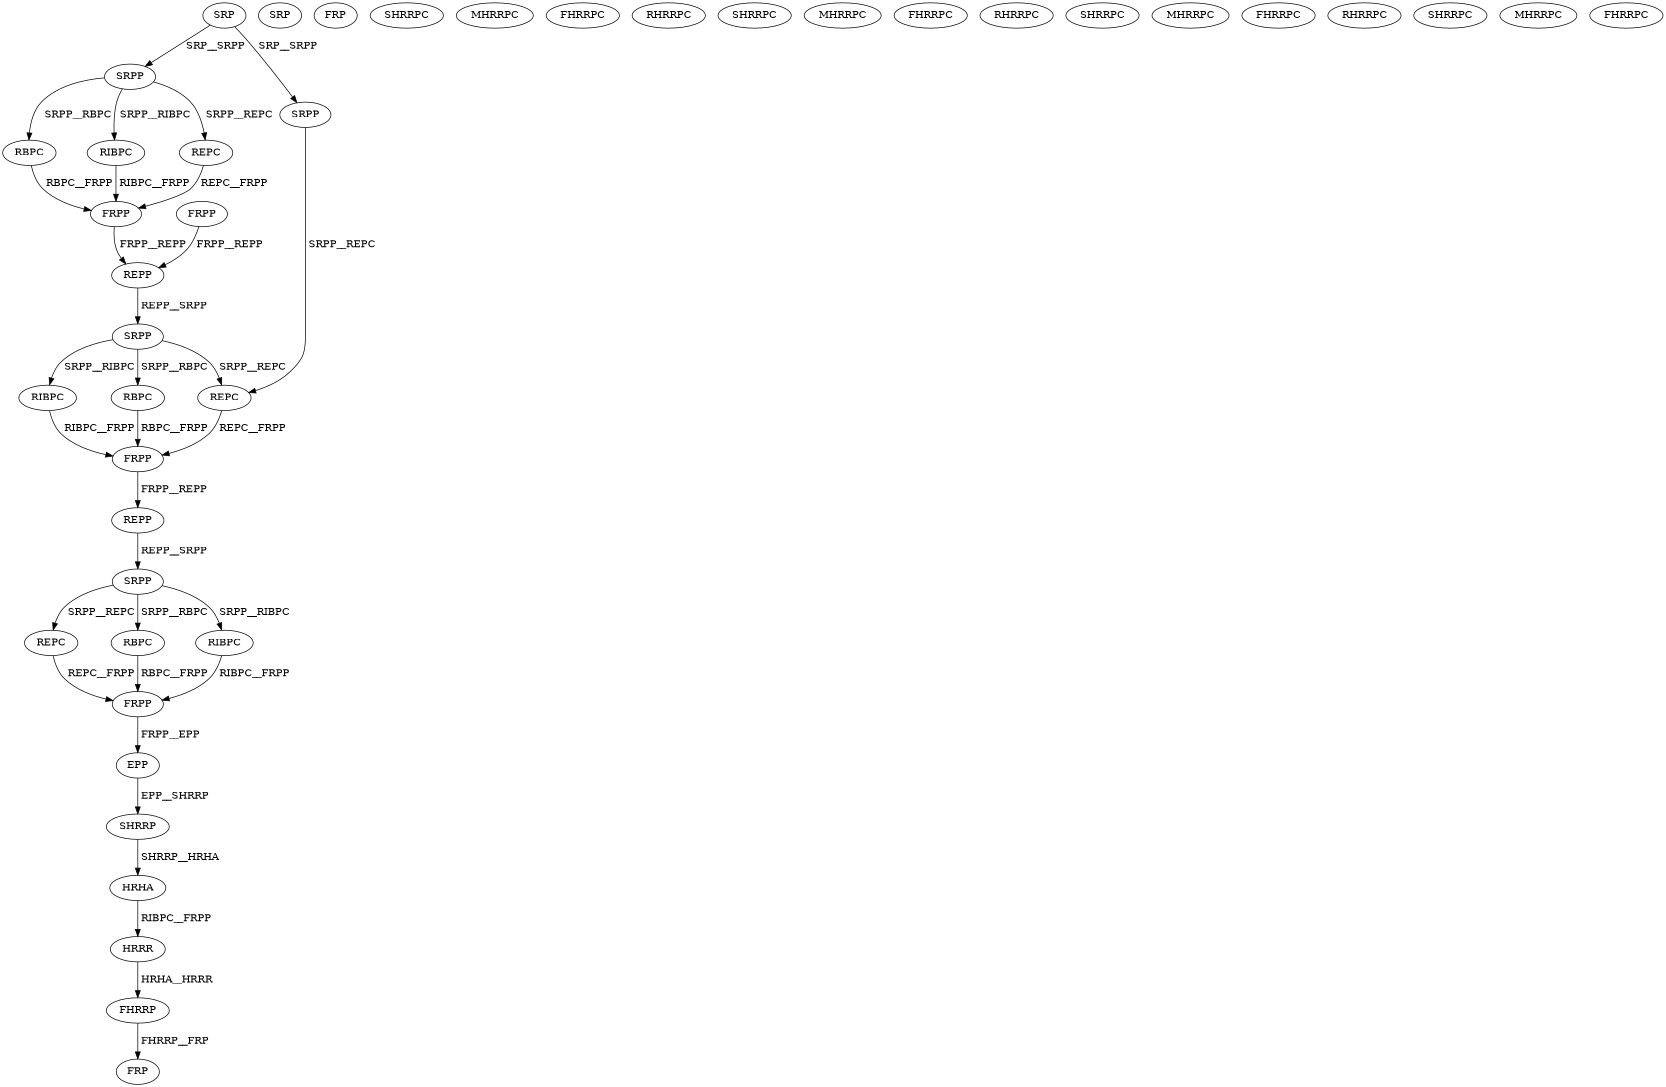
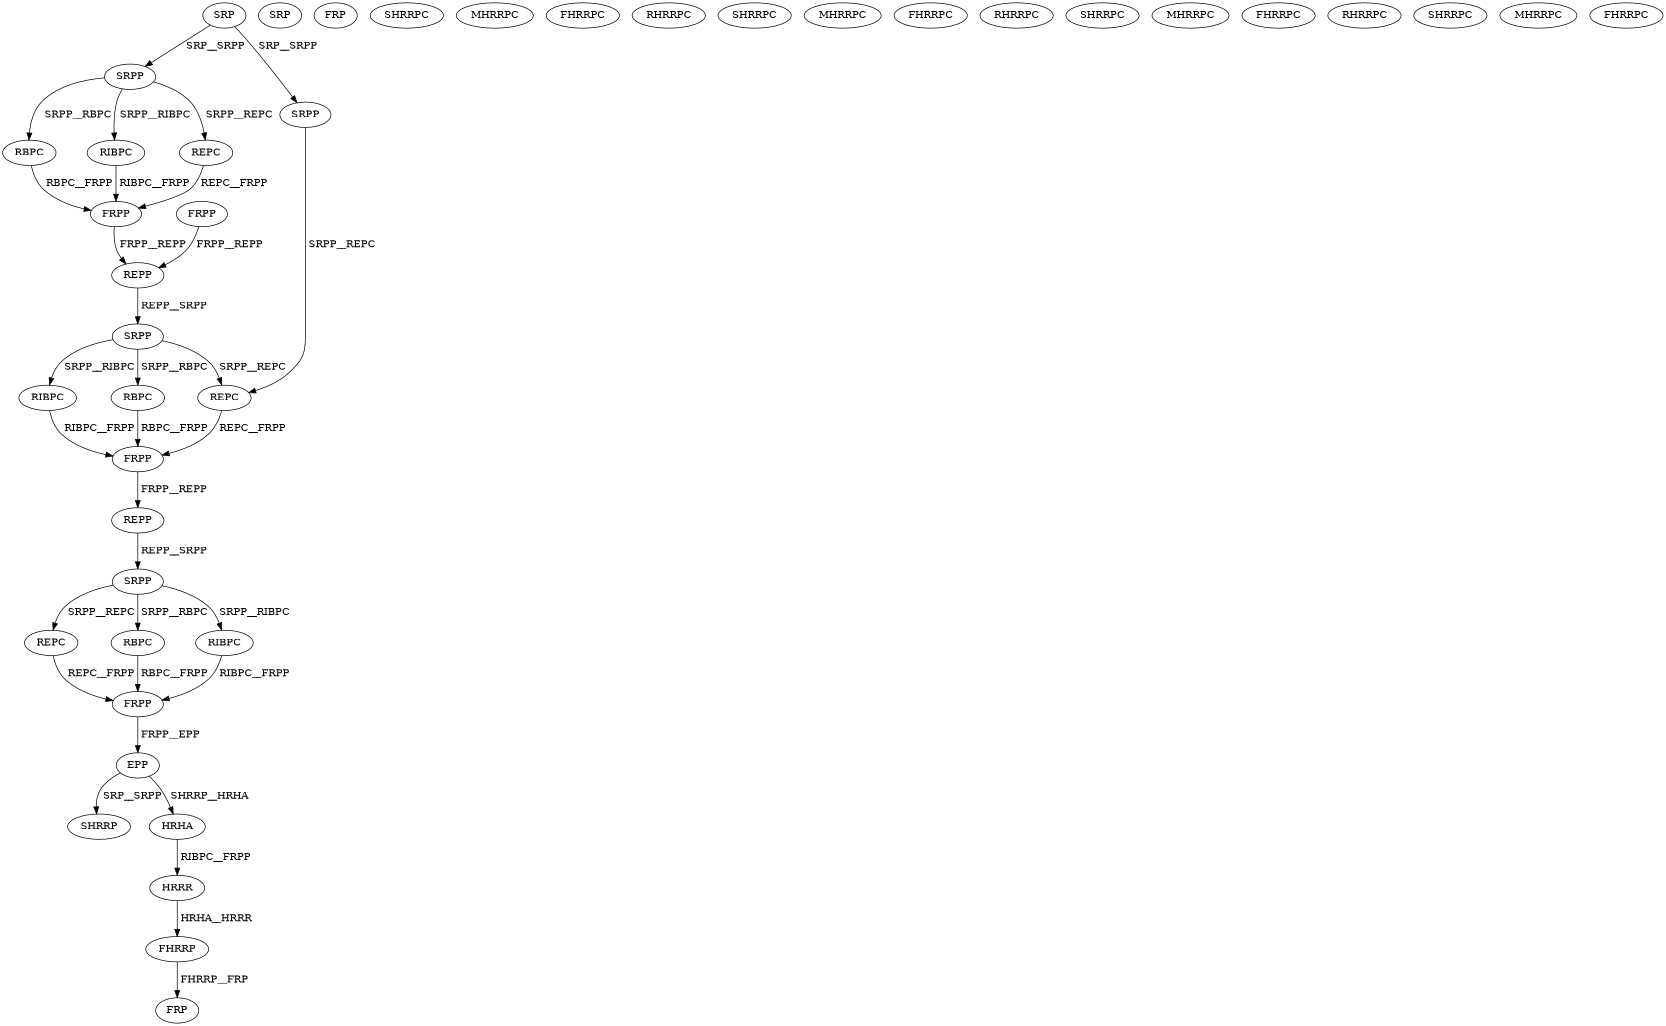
edge "EPP" -> "SHRRP": label " EPP__SHRRP" -> " SRP__SRPP"
edge "SHRRP" -> "HRHA": now "EPP" -> "HRHA"
